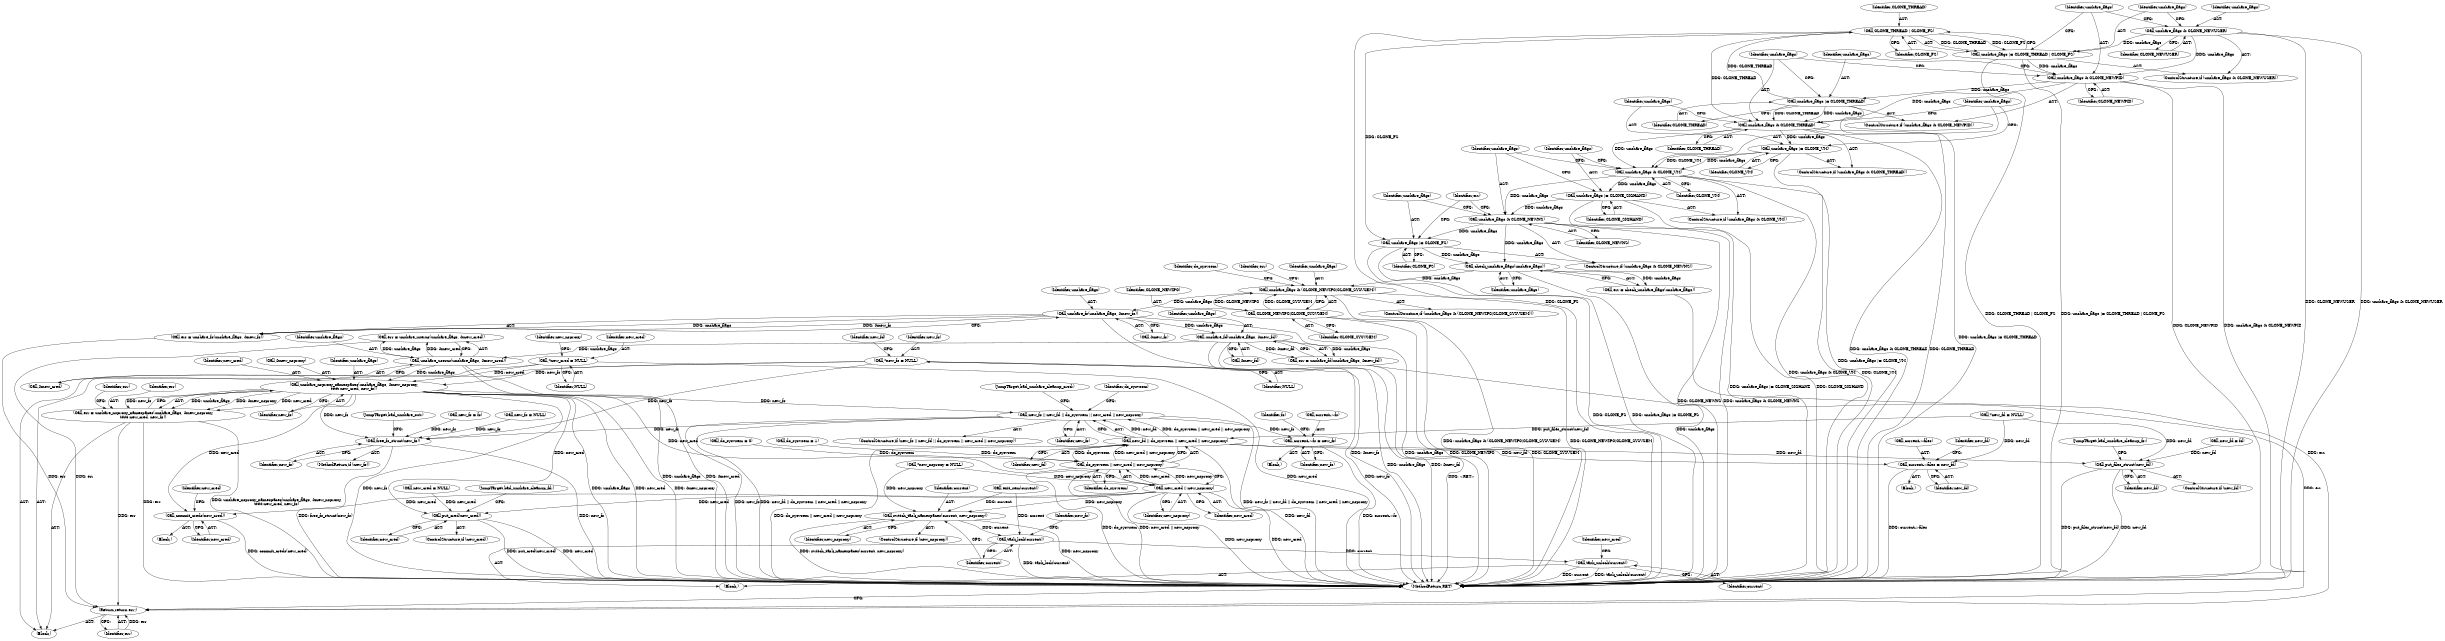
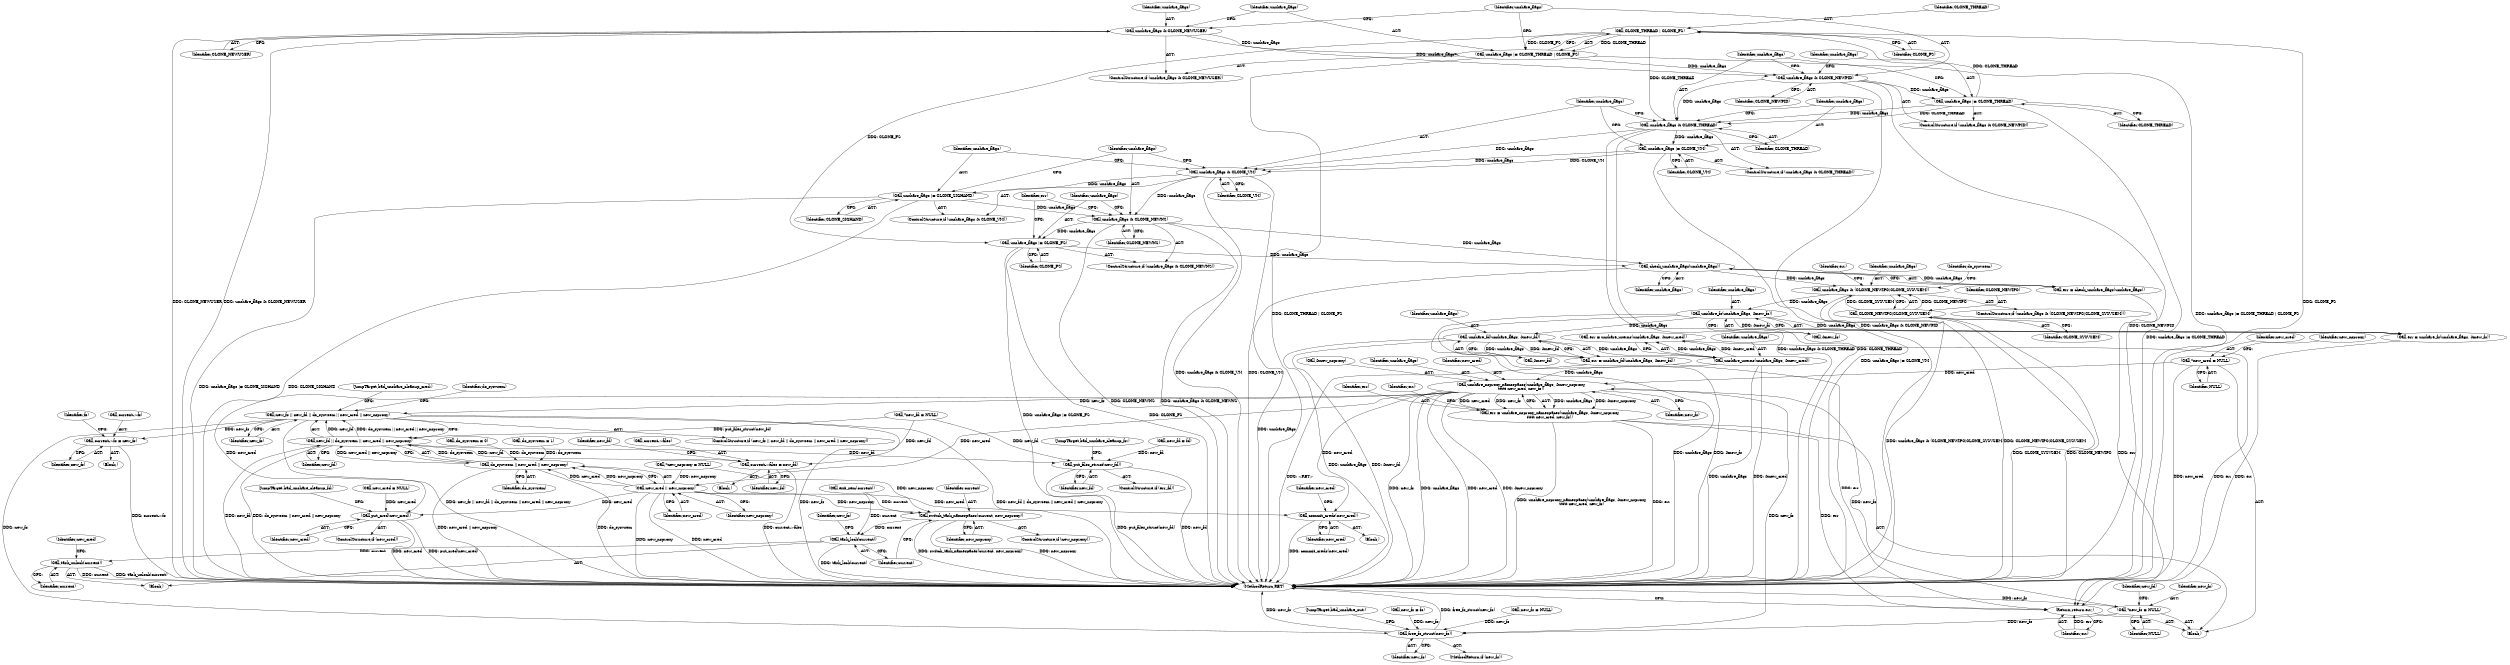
edge "(Call,*new_fs = NULL)" -> "(MethodReturn,RET)": reversed
node "(Call,&new_cred)": removed
node "(ControlStructure,if (new_fd))": label "(ControlStructure,if (new_fd))" -> "(ControlStructure,if (err_fd))"
